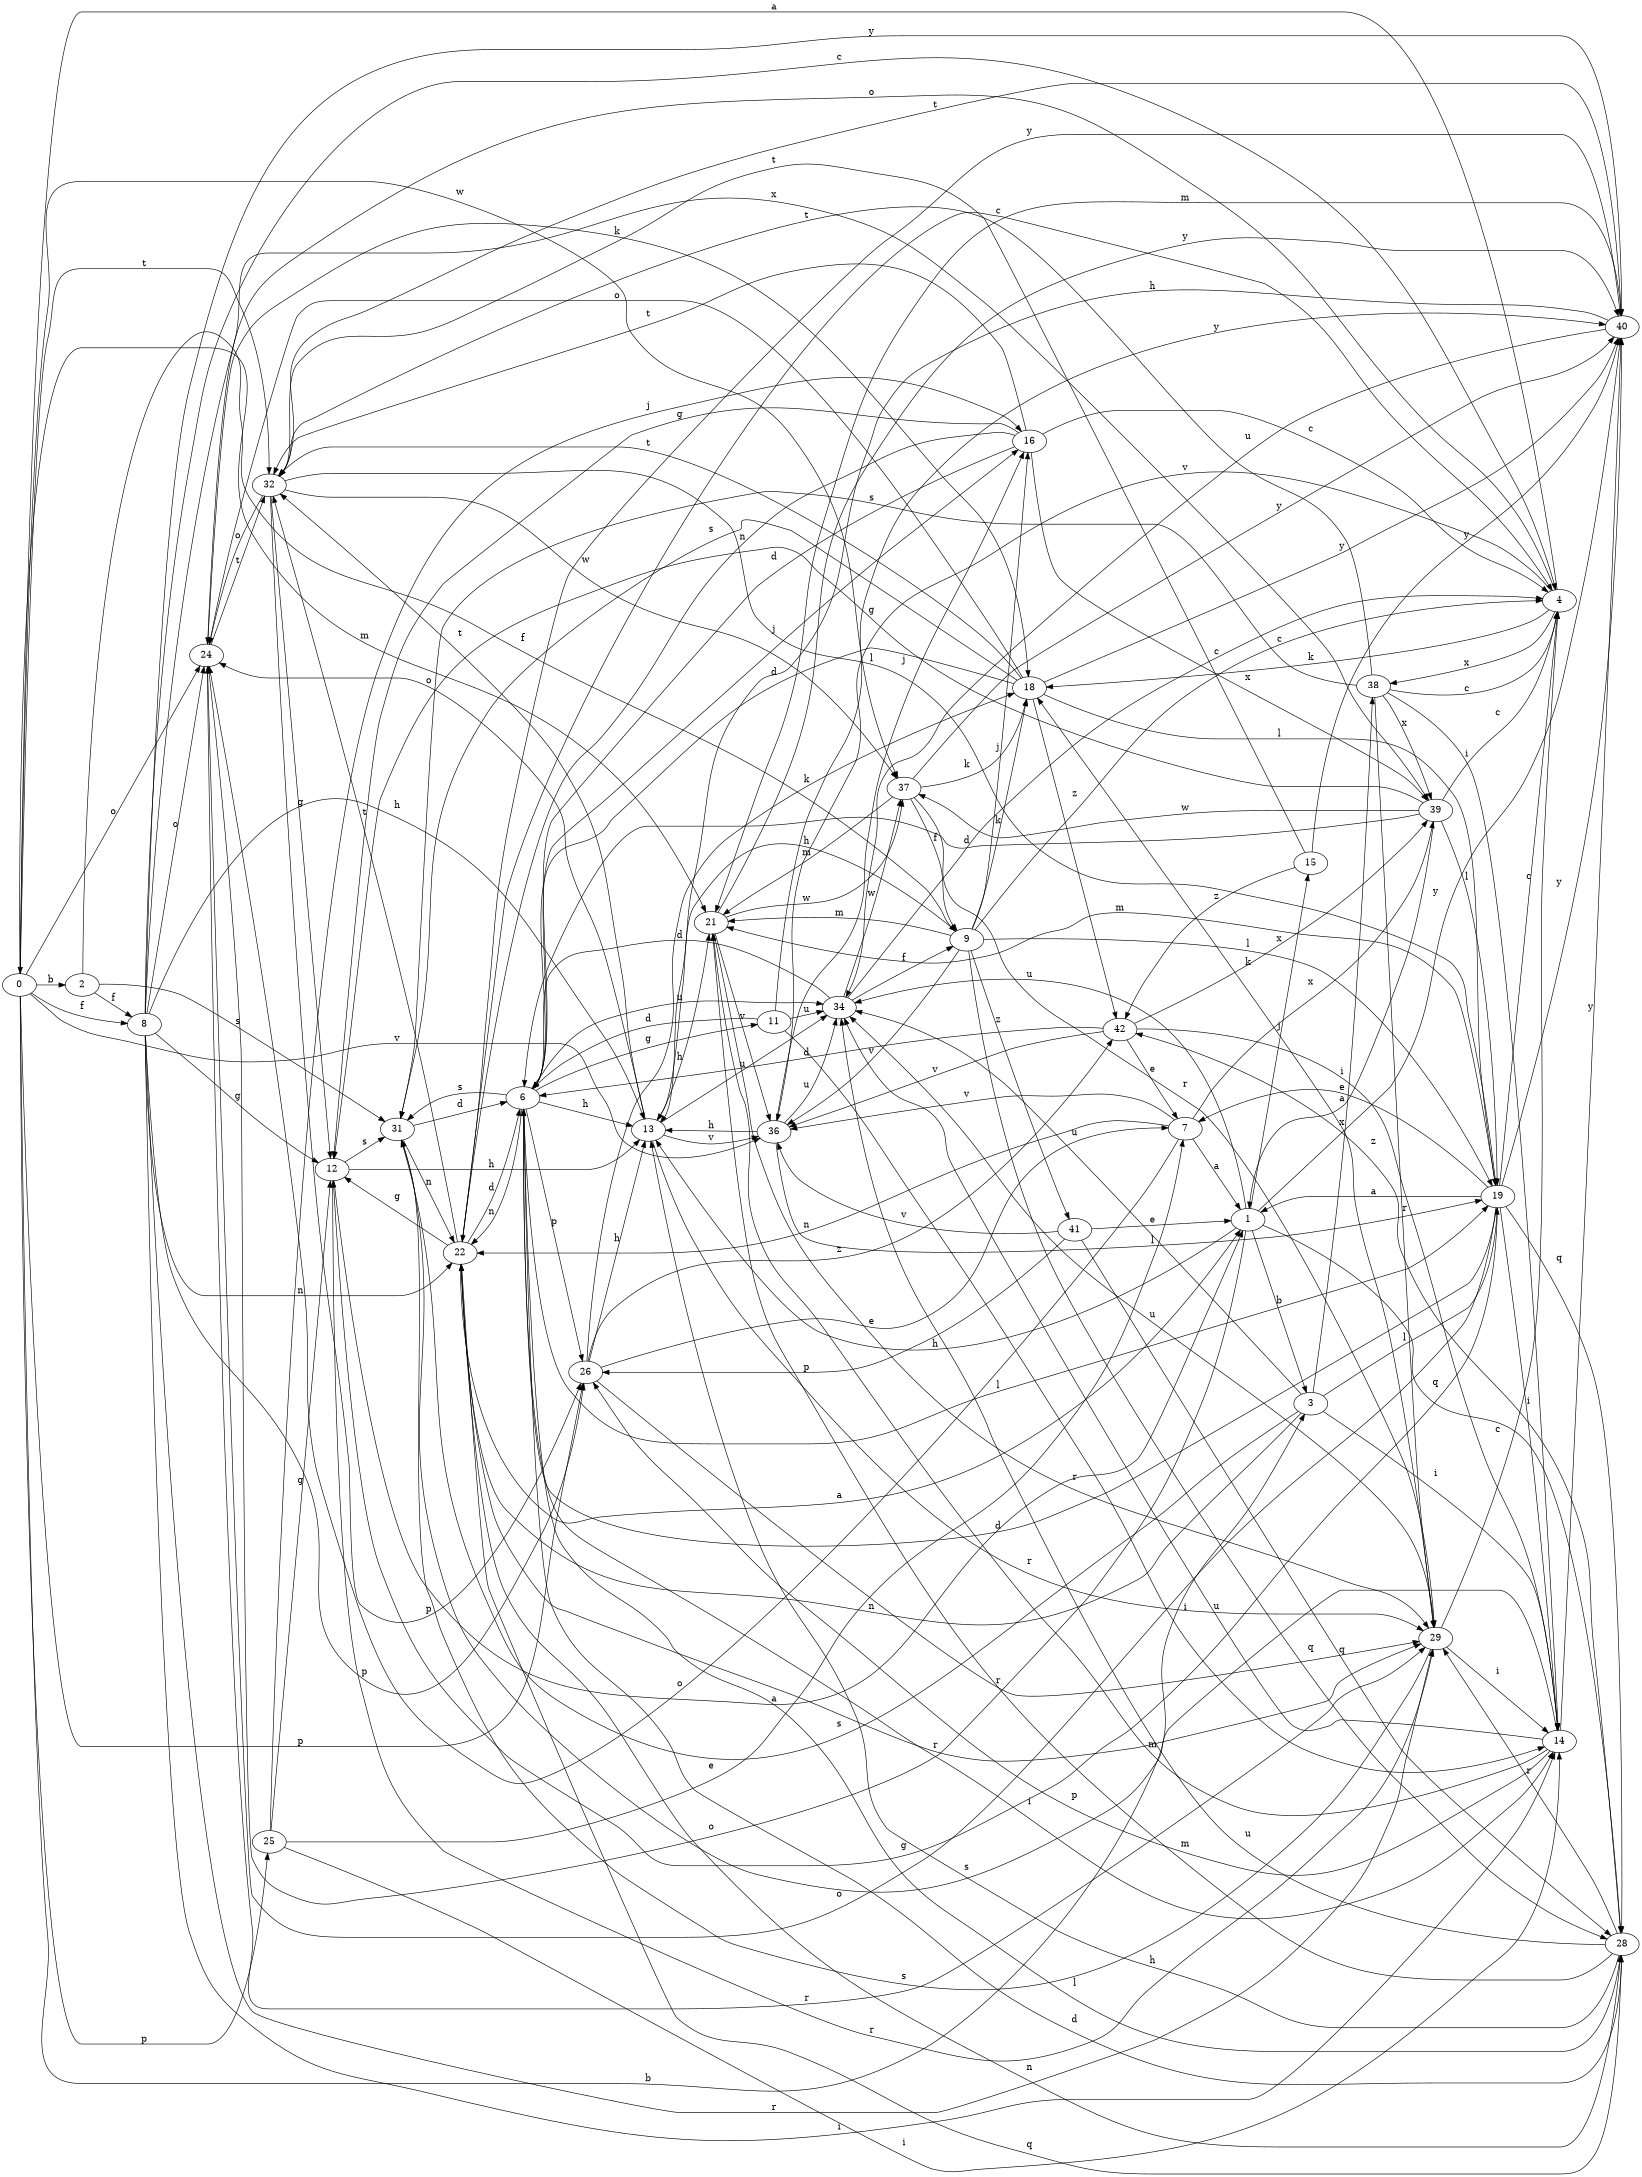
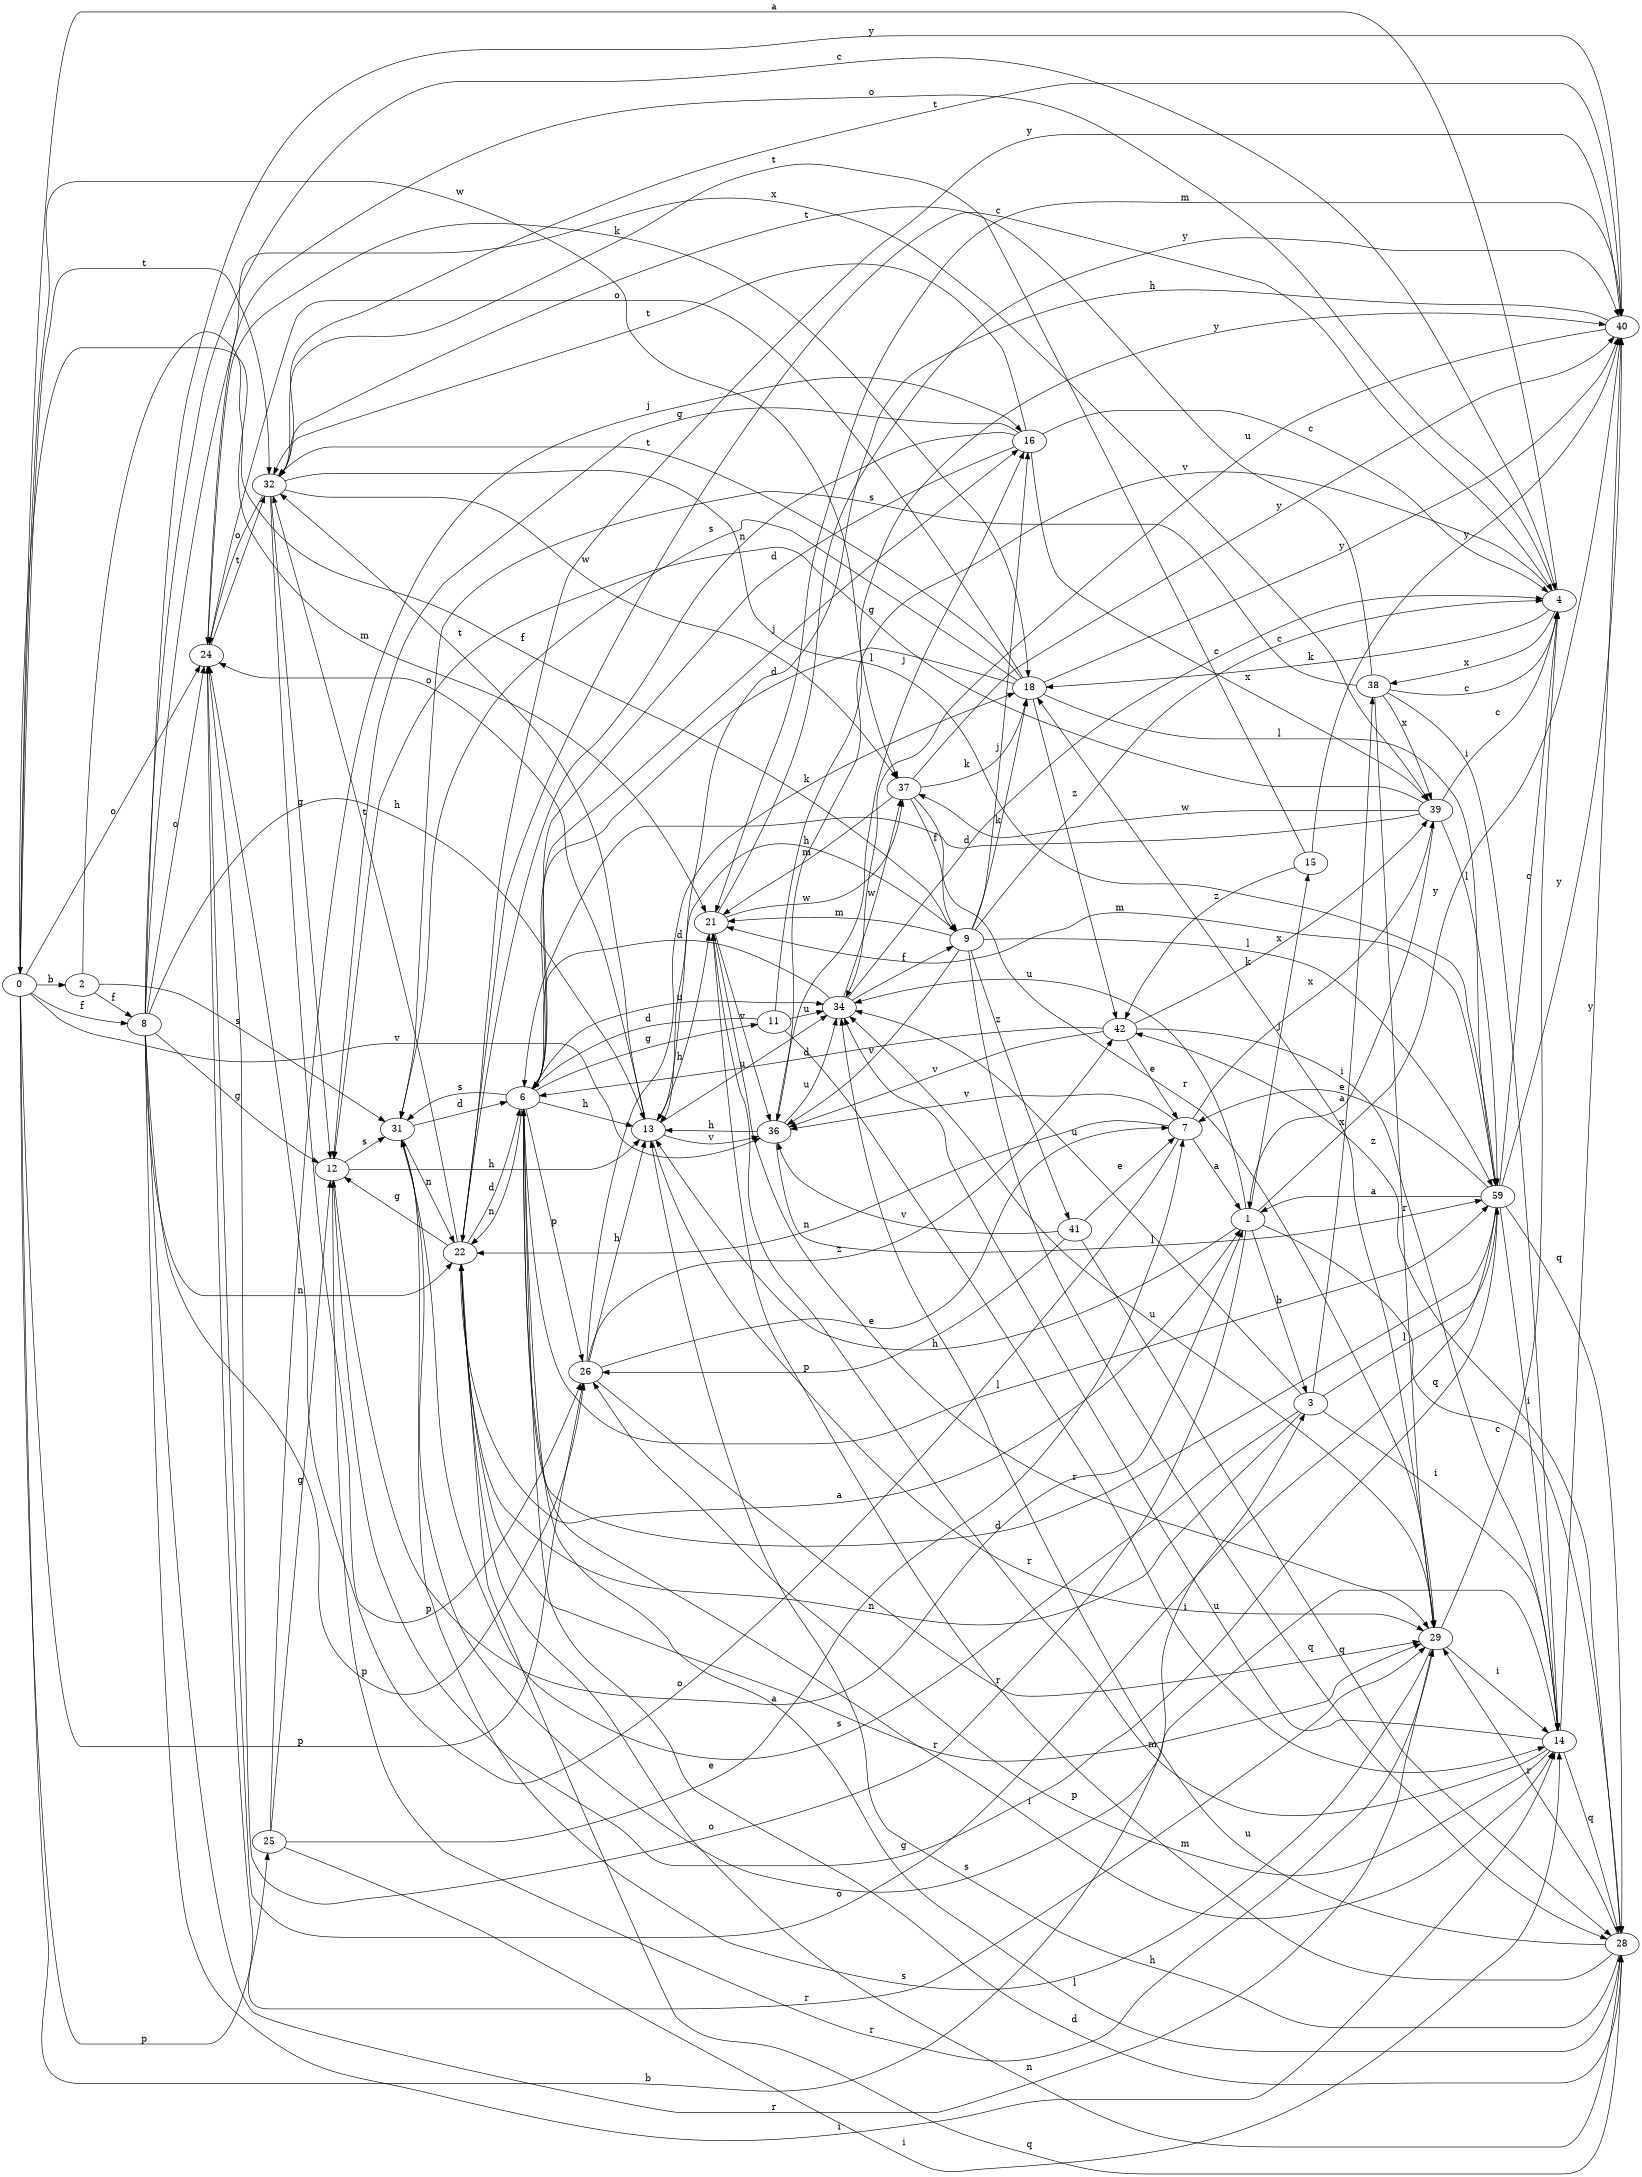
node "19": label "19" -> "59"
edge "41" -> "1": now "41" -> "7"
edge "14" -> "28": added, label "q"
